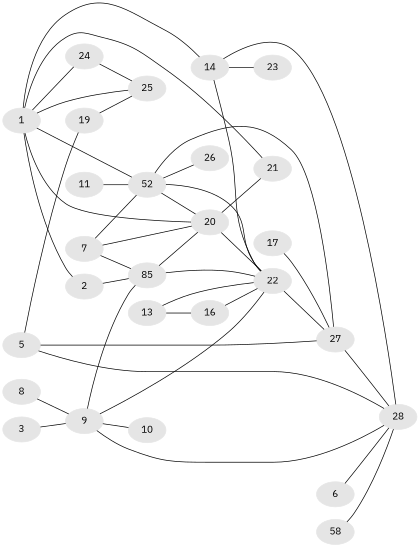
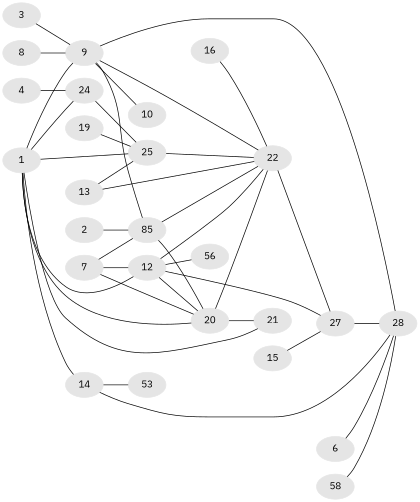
node "23": label "23" -> "53"
node "4": added
node "26": label "26" -> "56"
edge "14" -- "22": now "25" -- "22"
node "11": removed
node "52": label "52" -> "12"
edge "1" -- "2": now "1" -- "9"
node "17": label "17" -> "15"
edge "13" -- "16": now "13" -- "25"
node "5": removed
